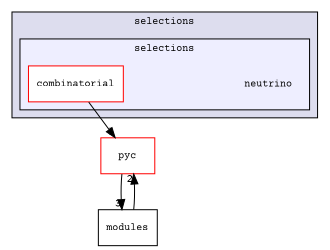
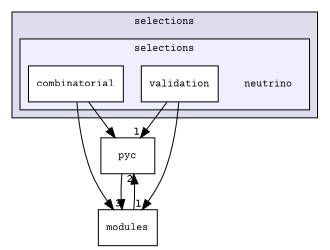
node "combinatorial": color red -> black
node "validation": added
edge "combinatorial" -> "modules": added
node "pyc": color red -> black
